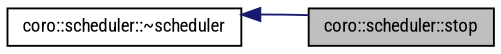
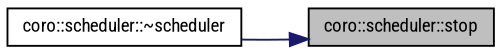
edge "coro::scheduler::stop" -> "coro::scheduler::~scheduler": reversed
